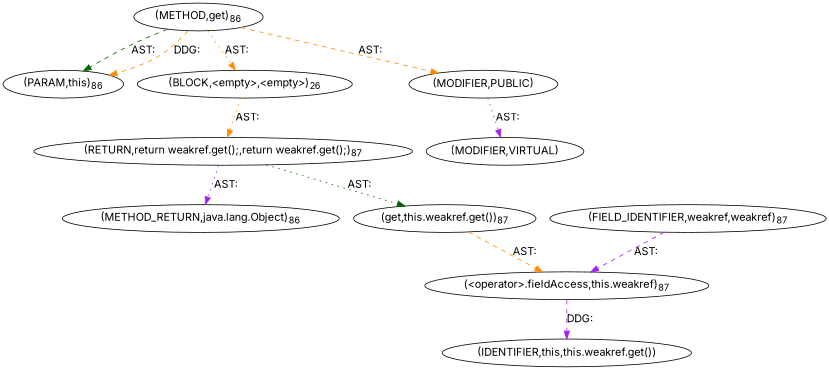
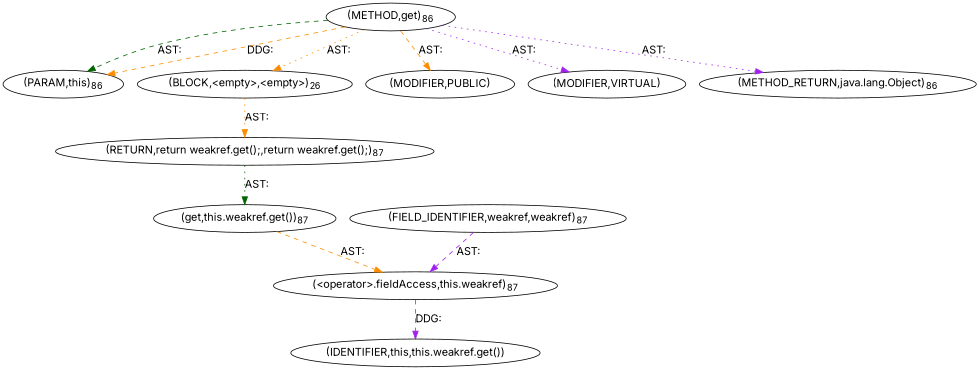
edge "(MODIFIER,PUBLIC)" -> "(MODIFIER,VIRTUAL)": now "(METHOD,get)" -> "(MODIFIER,VIRTUAL)"
edge "(RETURN,return weakref.get();,return weakref.get();)" -> "(METHOD_RETURN,java.lang.Object)": now "(METHOD,get)" -> "(METHOD_RETURN,java.lang.Object)"
